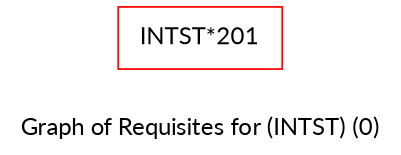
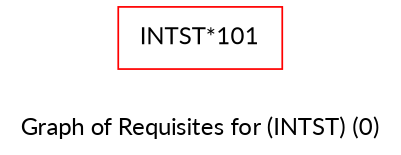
node "INTST*201": label "INTST*201" -> "INTST*101"
